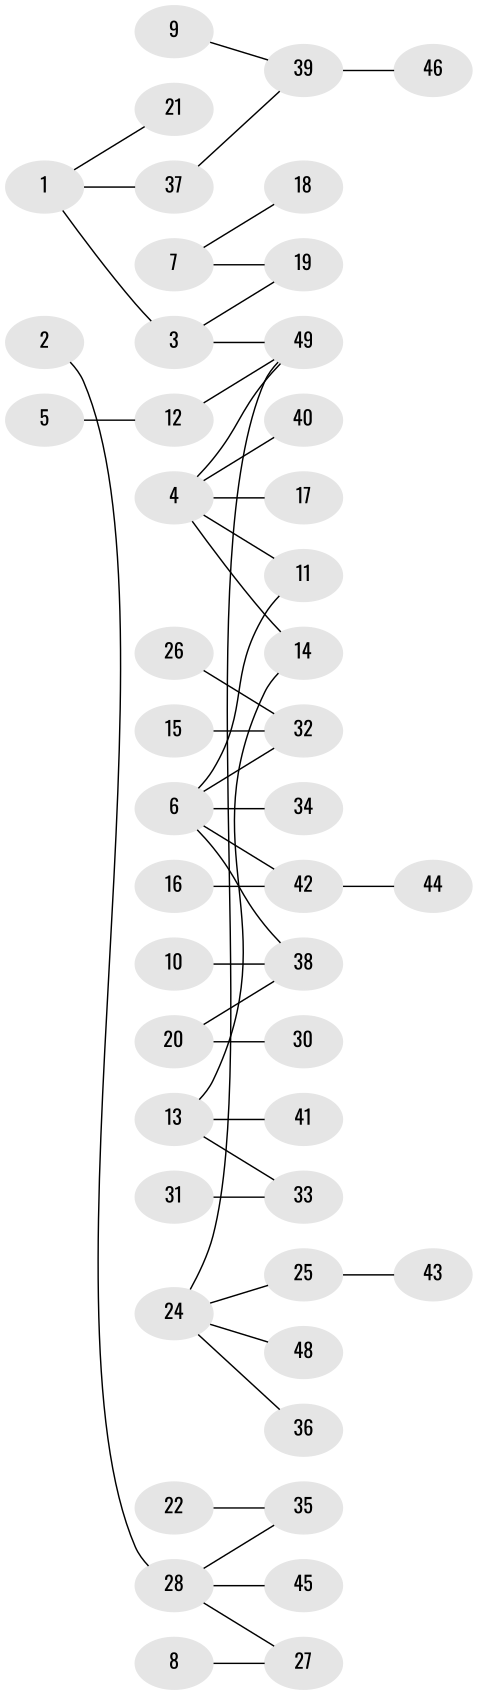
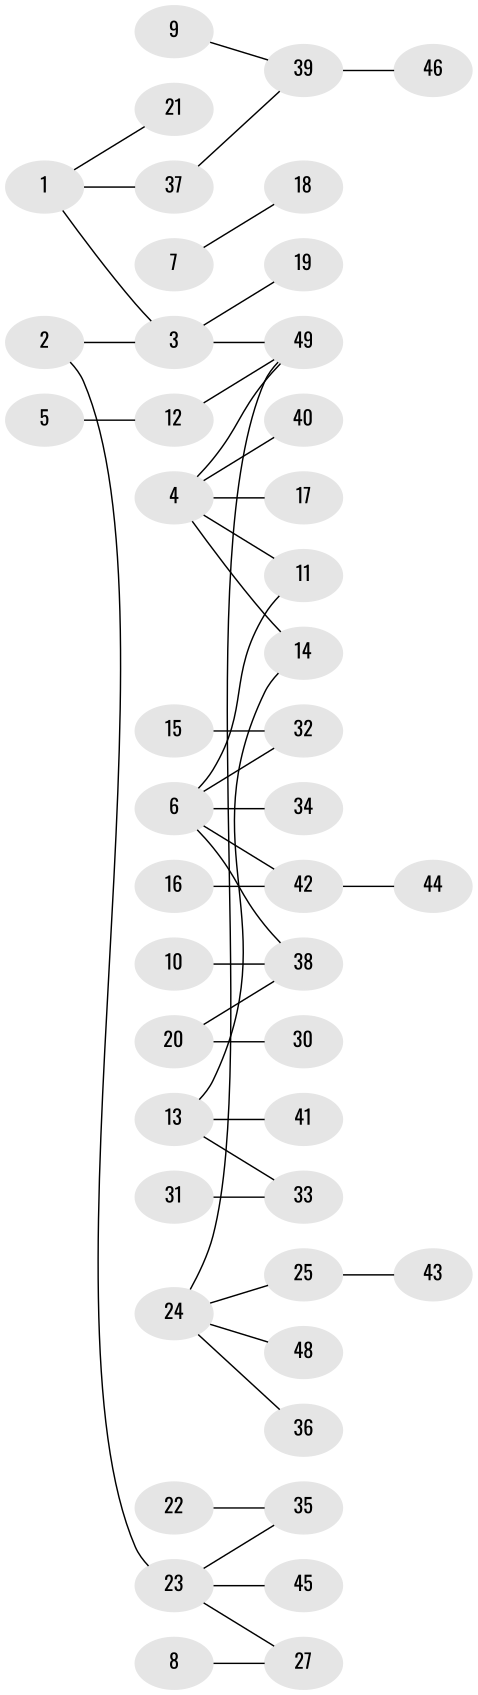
edge "7" -- "19": removed
edge "2" -- "3": added
node "26": removed
node "28": label "28" -> "23"
